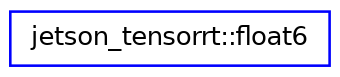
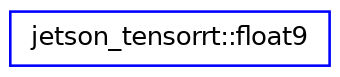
node "jetson_tensorrt::float6": label "jetson_tensorrt::float6" -> "jetson_tensorrt::float9"
